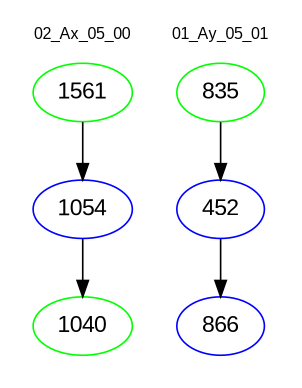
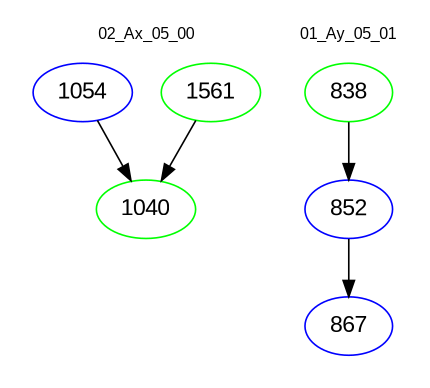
node "835": label "835" -> "838"
edge "1561" -> "1054": now "1561" -> "1040"
node "452": label "452" -> "852"
node "866": label "866" -> "867"
